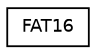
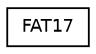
node "FAT16": label "FAT16" -> "FAT17"
